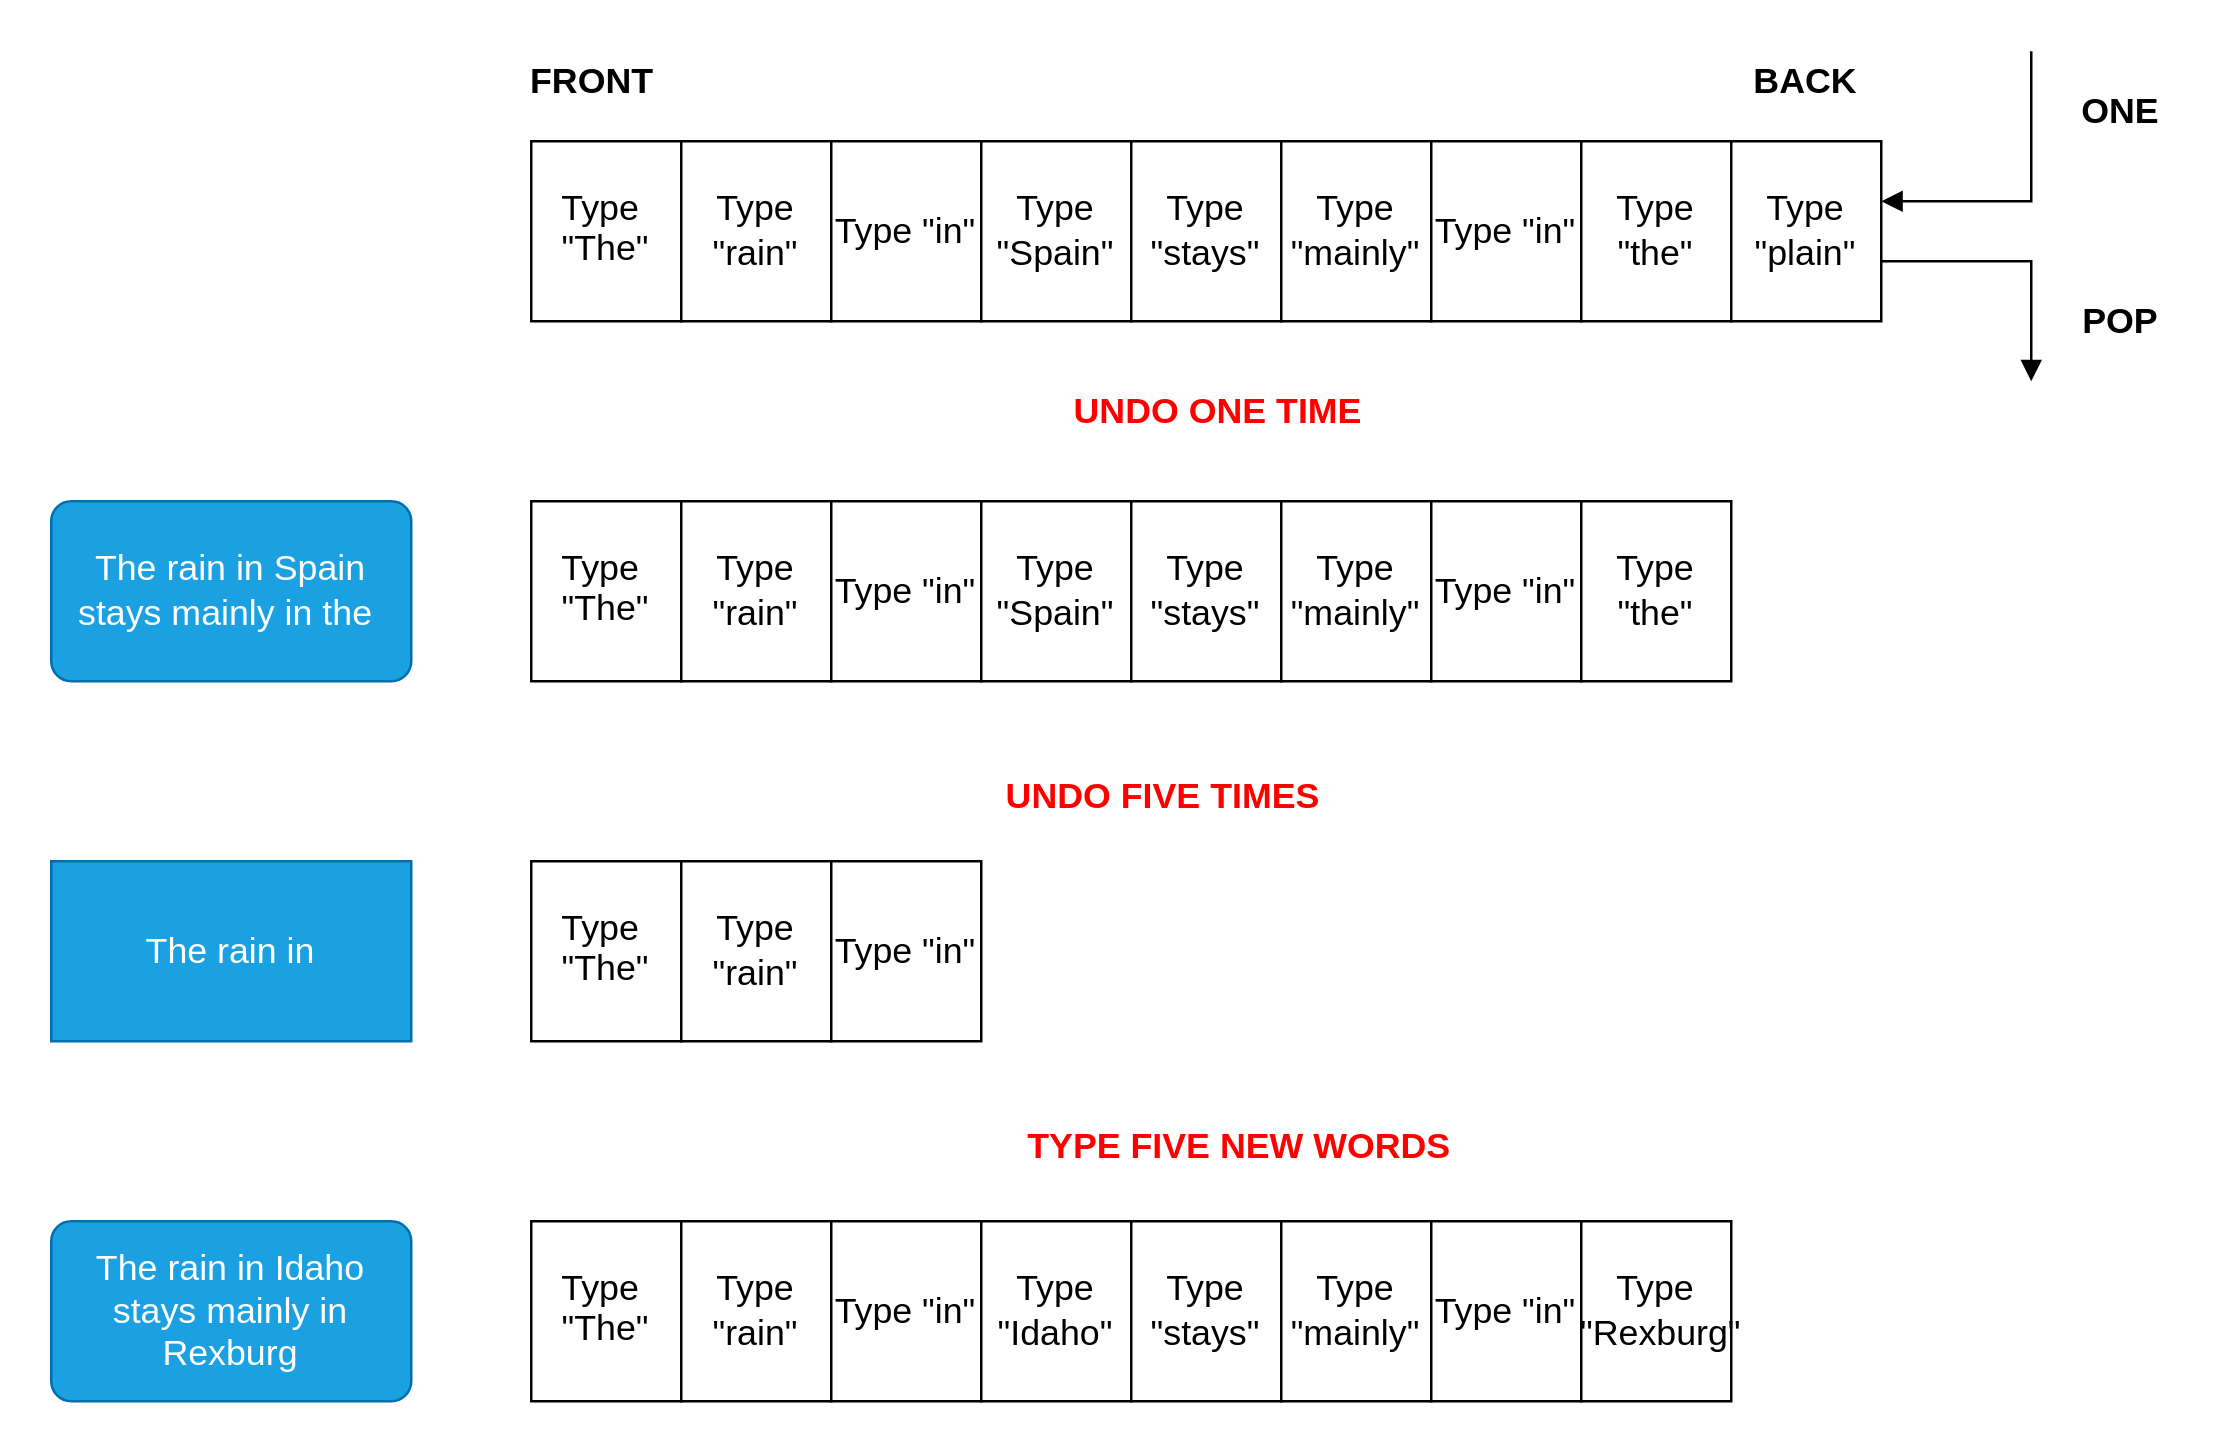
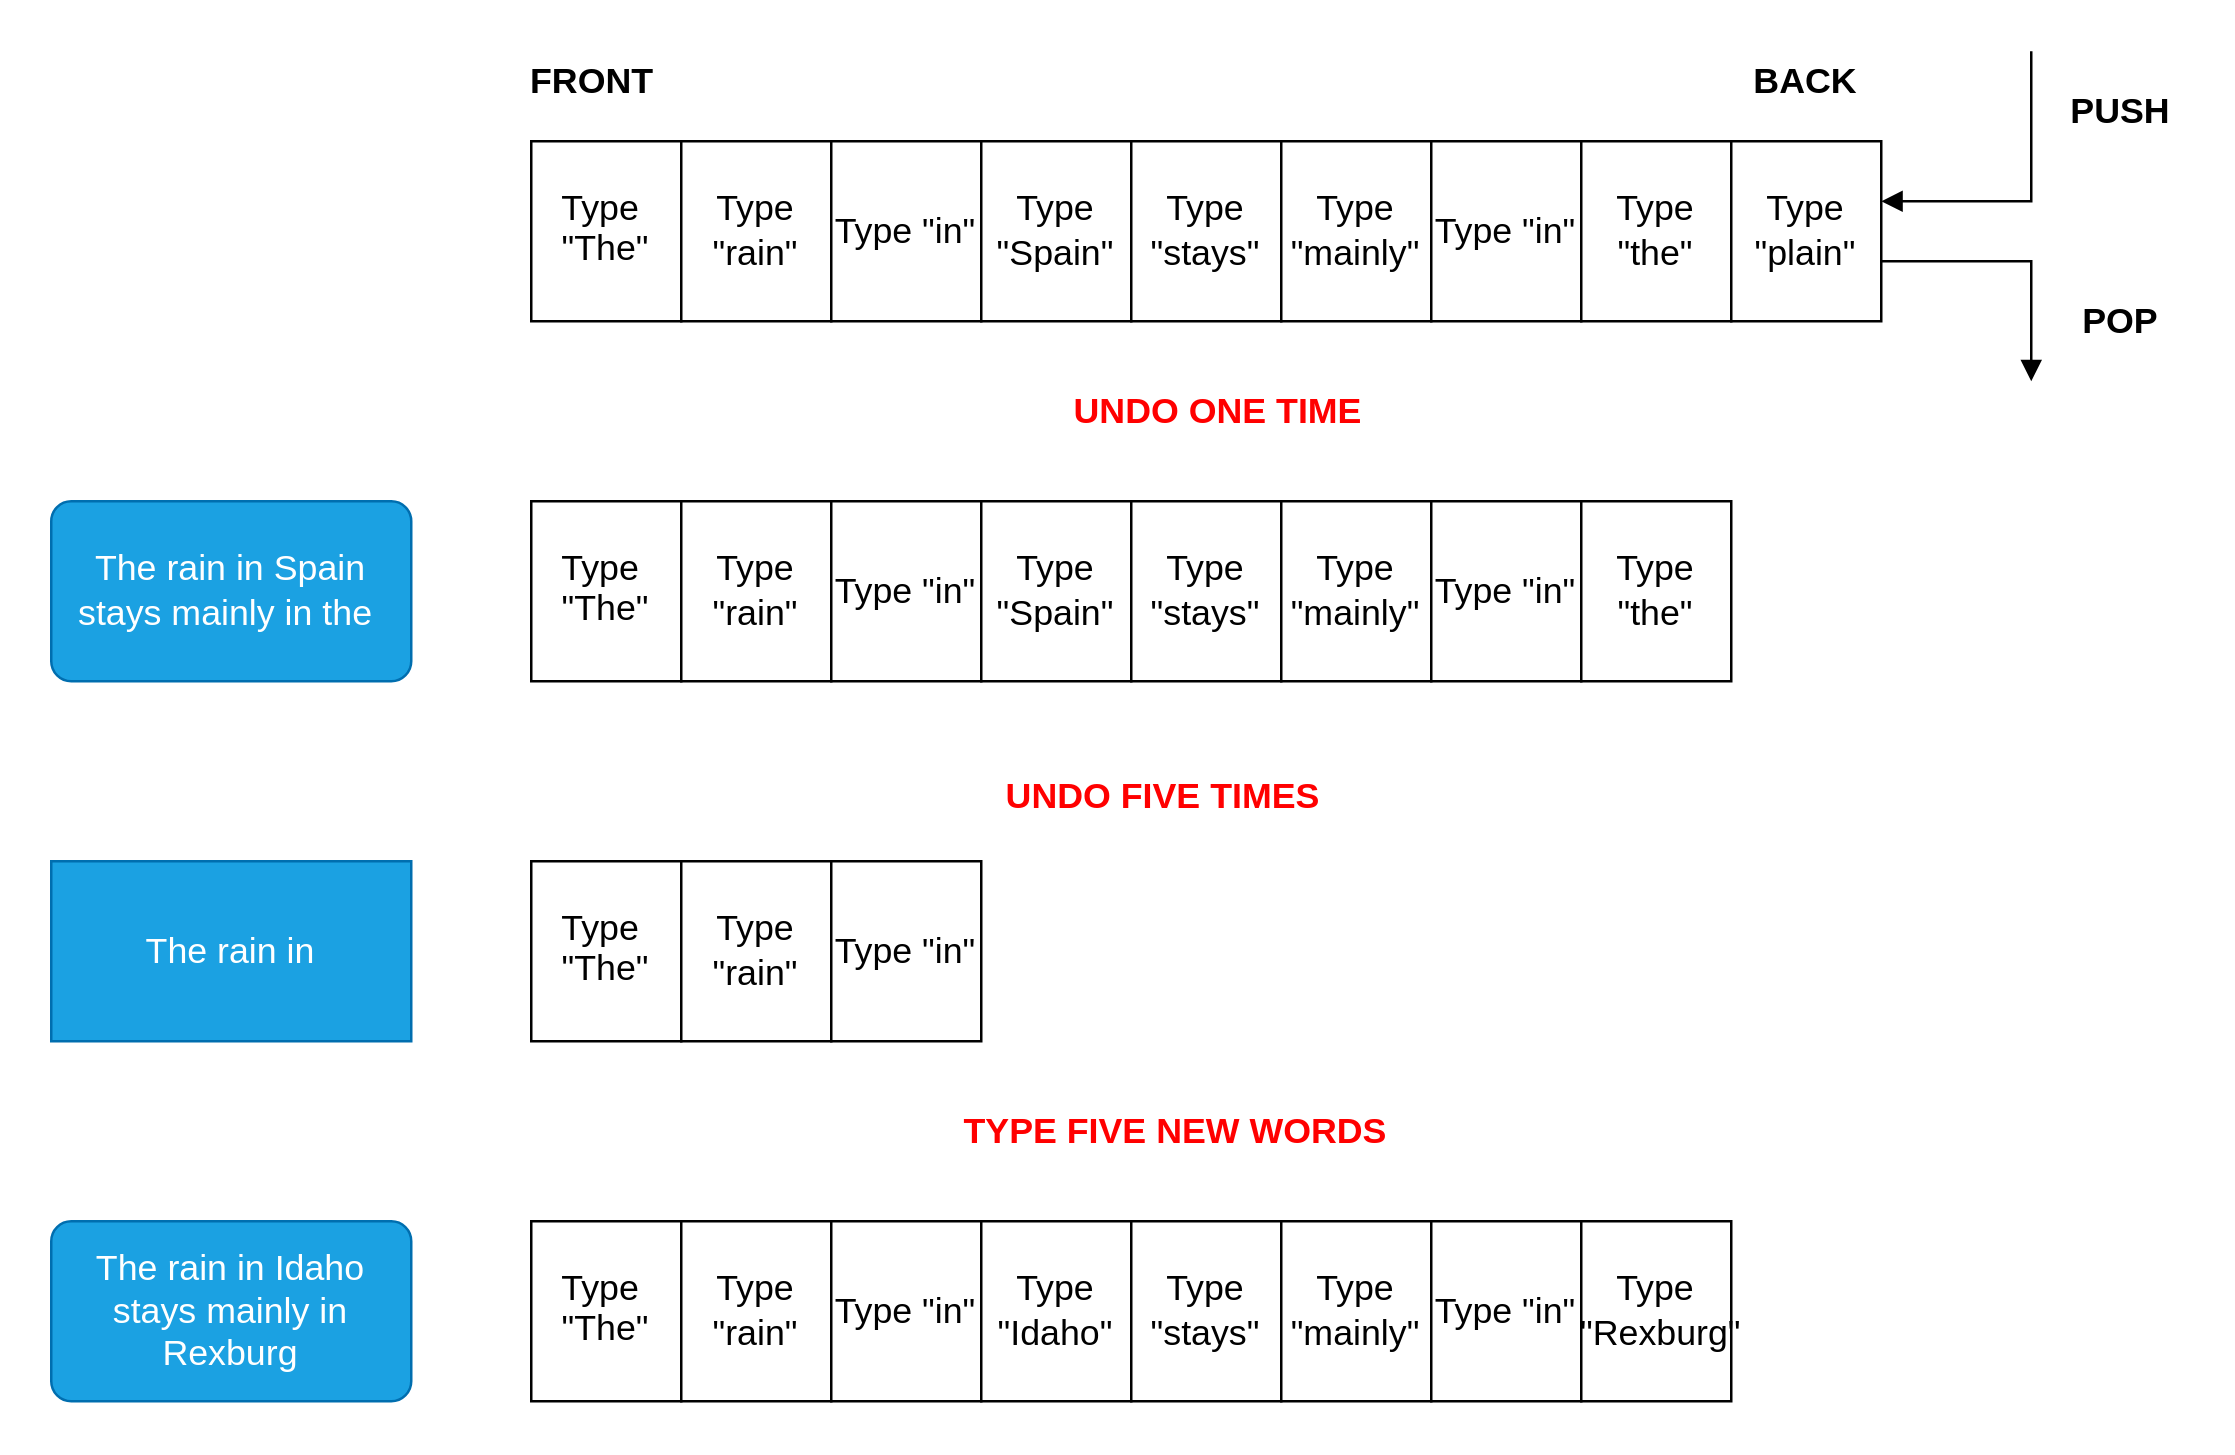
node "ONE": label "ONE" -> "PUSH"
node "TYPE FIVE NEW WORDS": size 638x88 -> 510x60
